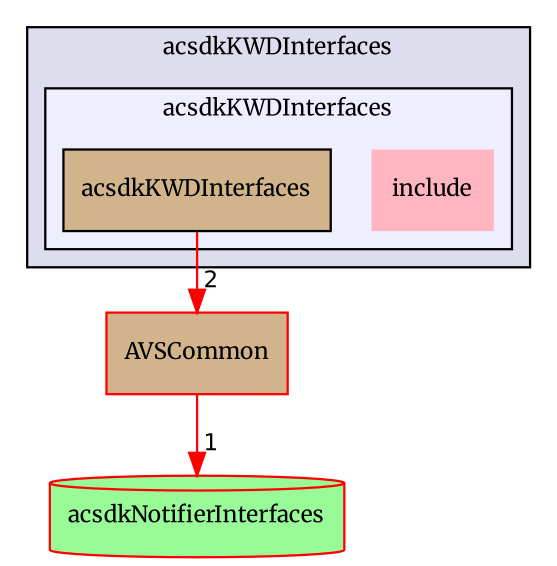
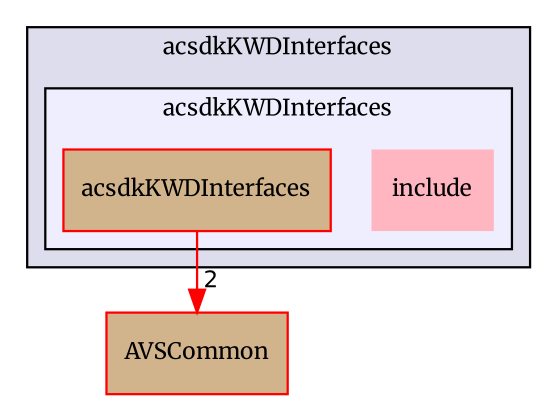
node "acsdkKWDInterfaces": color black -> red
node "acsdkNotifierInterfaces": removed
